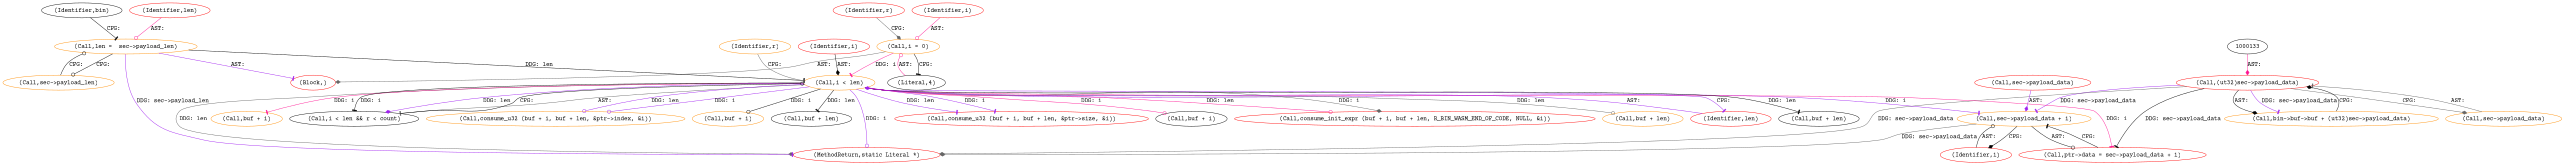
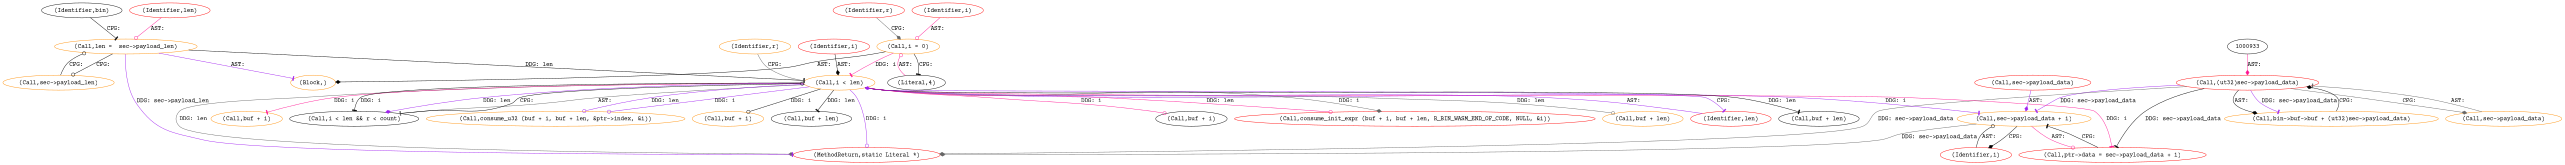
node "1000133": label "1000133" -> "1000933"
edge "(Call,i = 0)" -> "(Block,)": color gray40 -> black
node "(Block,)": color red -> darkorange
node "(Call,consume_u32 (buf + i, buf + len, &ptr->size, &i))": removed
edge "(Call,sec->payload_data + i)" -> "(Call,ptr->data = sec->payload_data + i)": color black -> deeppink
